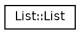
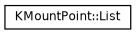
node "List::List": label "List::List" -> "KMountPoint::List"
